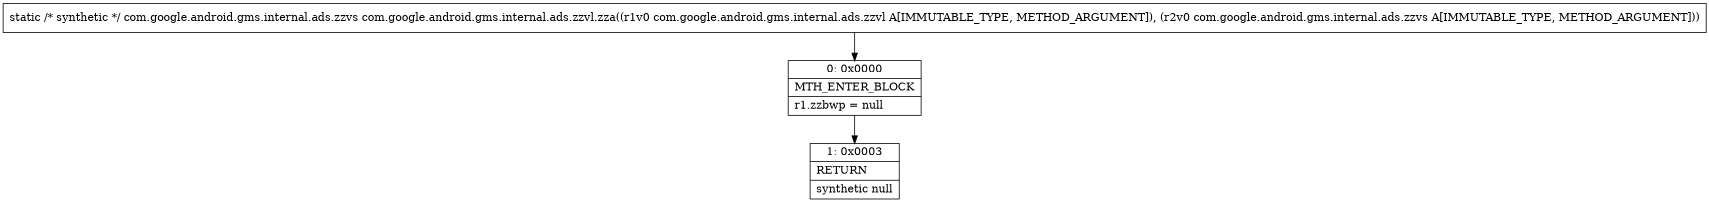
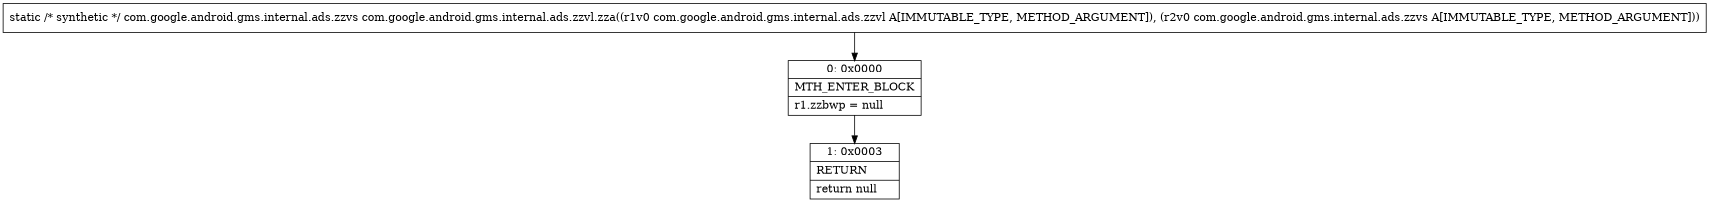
node "1: 0x0003": text "synthetic null" -> "return null"
